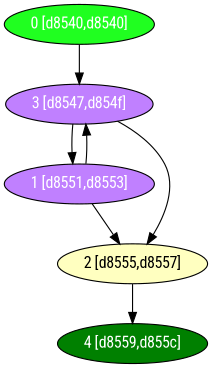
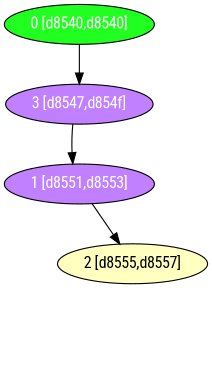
edge "1 [d8551,d8553]" -> "3 [d8547,d854f]": removed
edge "3 [d8547,d854f]" -> "2 [d8555,d8557]": removed
node "4 [d8559,d855c]": removed
